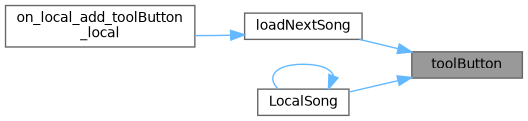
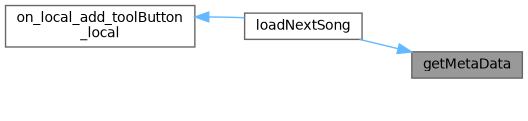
edge "on_local_add_toolButton _local" -> "loadNextSong": reversed
node "toolButton": label "toolButton" -> "getMetaData"
node "LocalSong": removed
